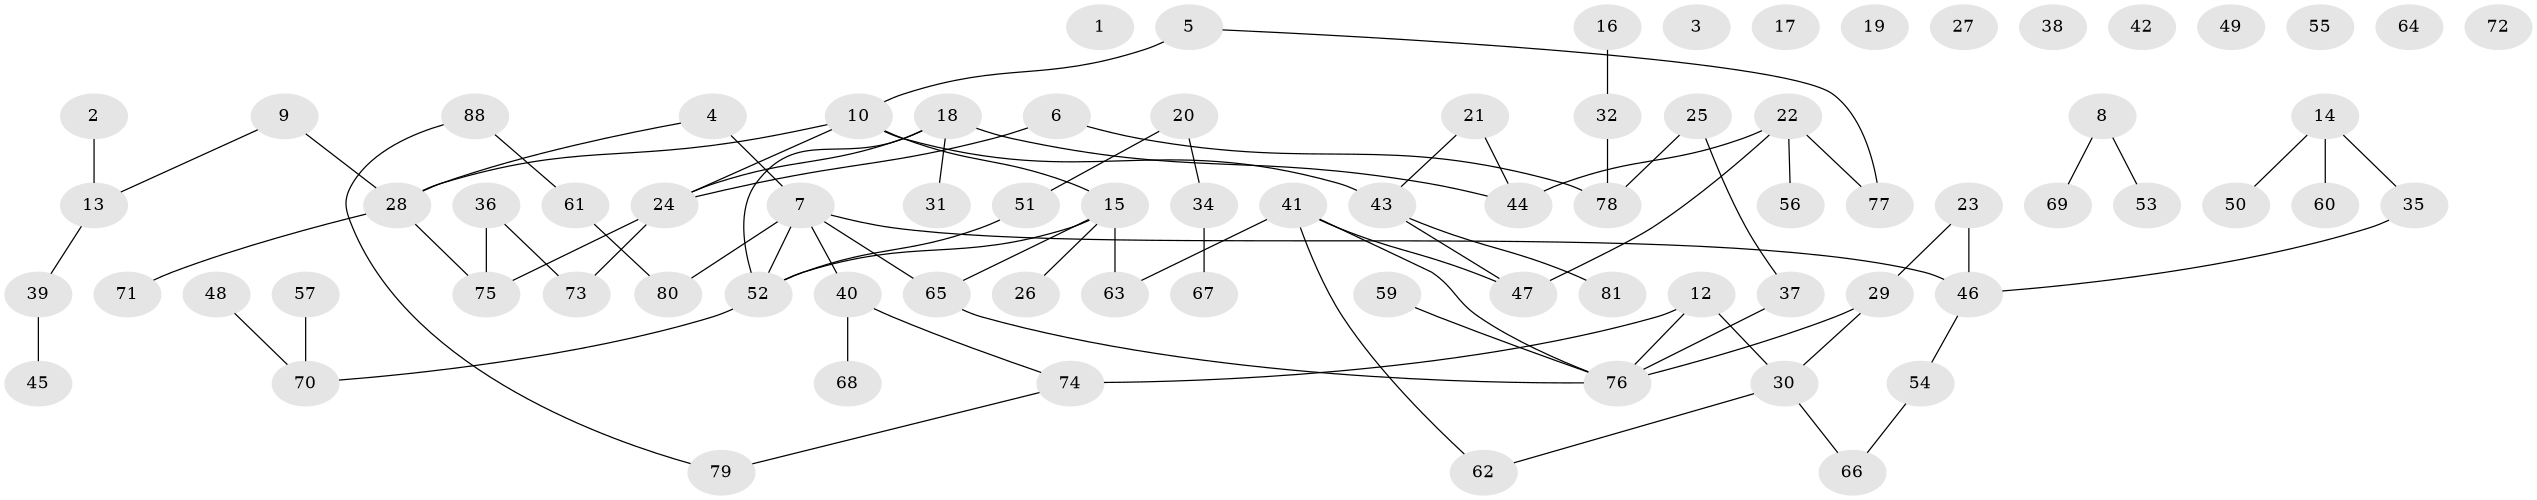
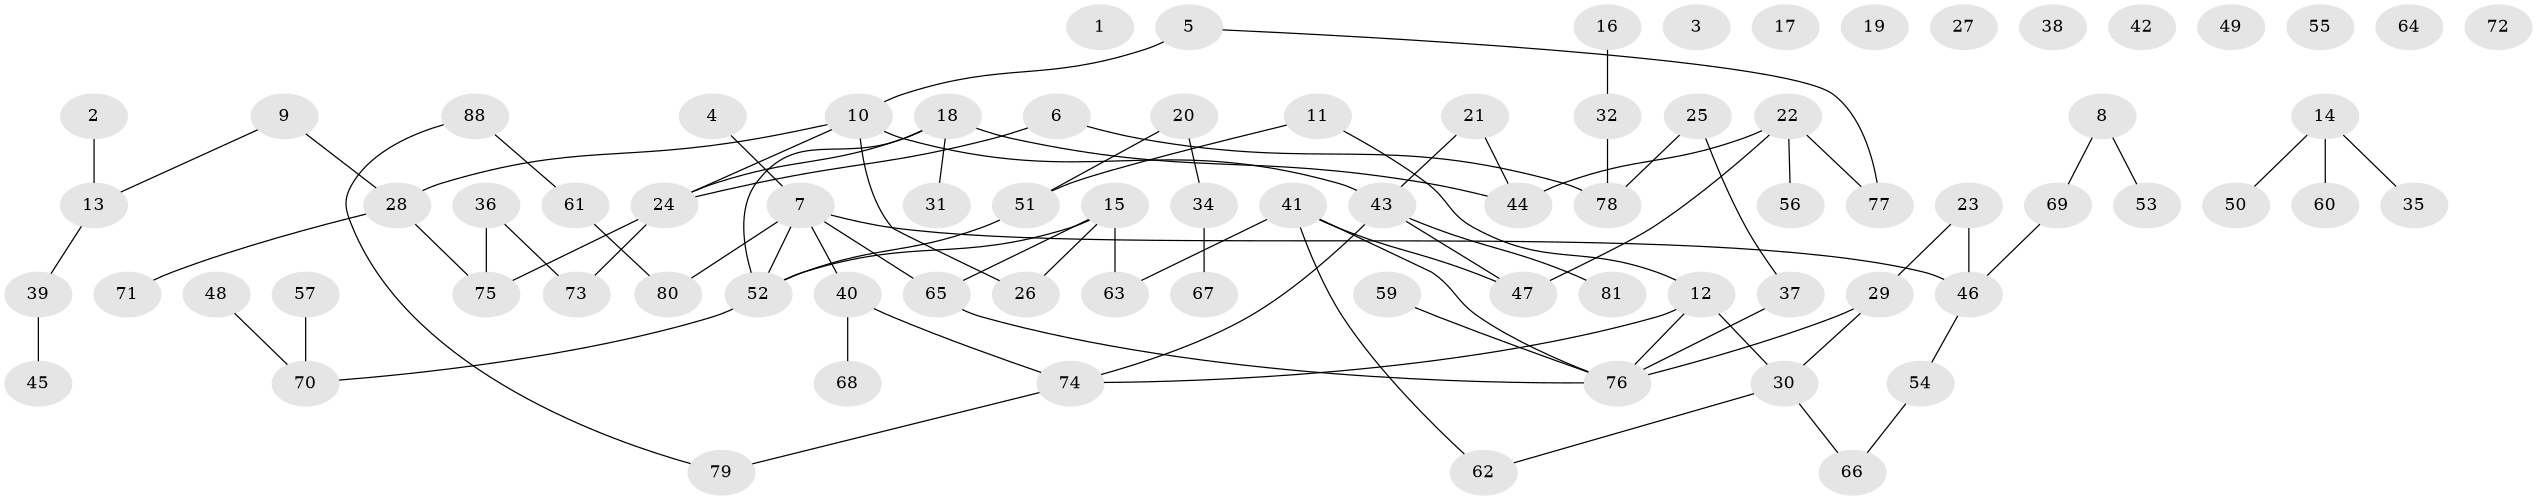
node "11": added
edge "4" -- "28": removed
edge "10" -- "15": now "10" -- "26"
edge "35" -- "46": now "69" -- "46"
edge "43" -- "74": added
